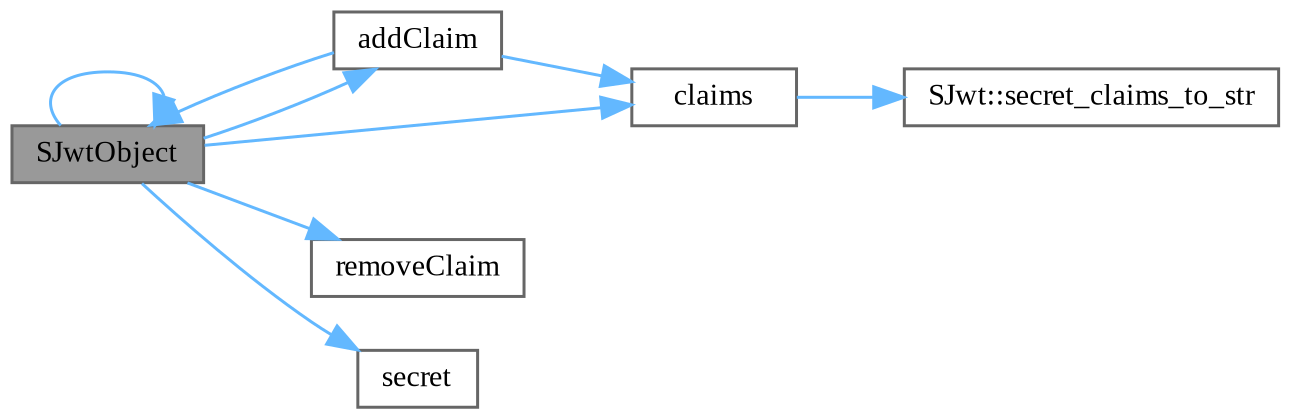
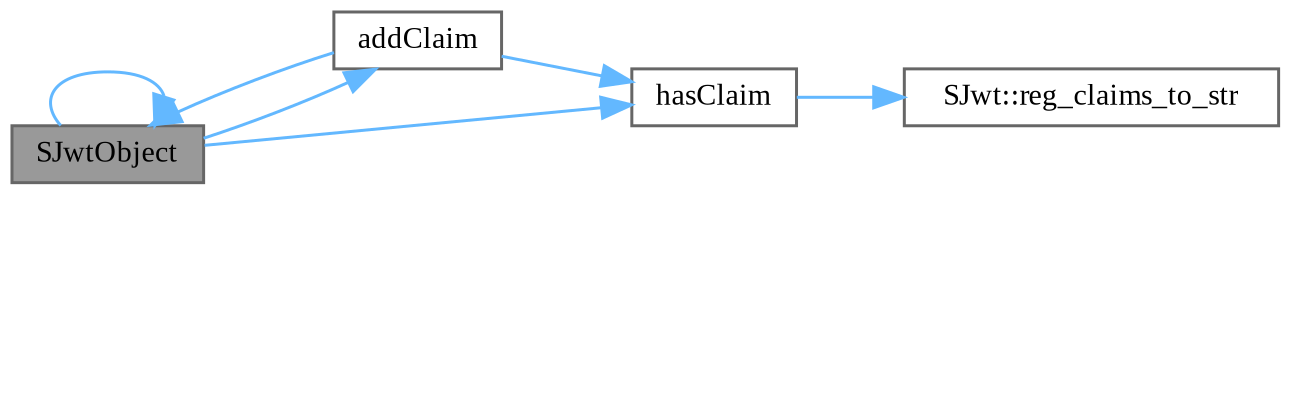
node "claims": label "claims" -> "hasClaim"
node "SJwt::secret_claims_to_str": label "SJwt::secret_claims_to_str" -> "SJwt::reg_claims_to_str"
node "removeClaim": removed
node "secret": removed
